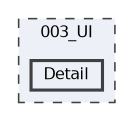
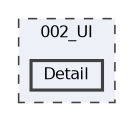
cluster "003_UI": label "003_UI" -> "002_UI"
